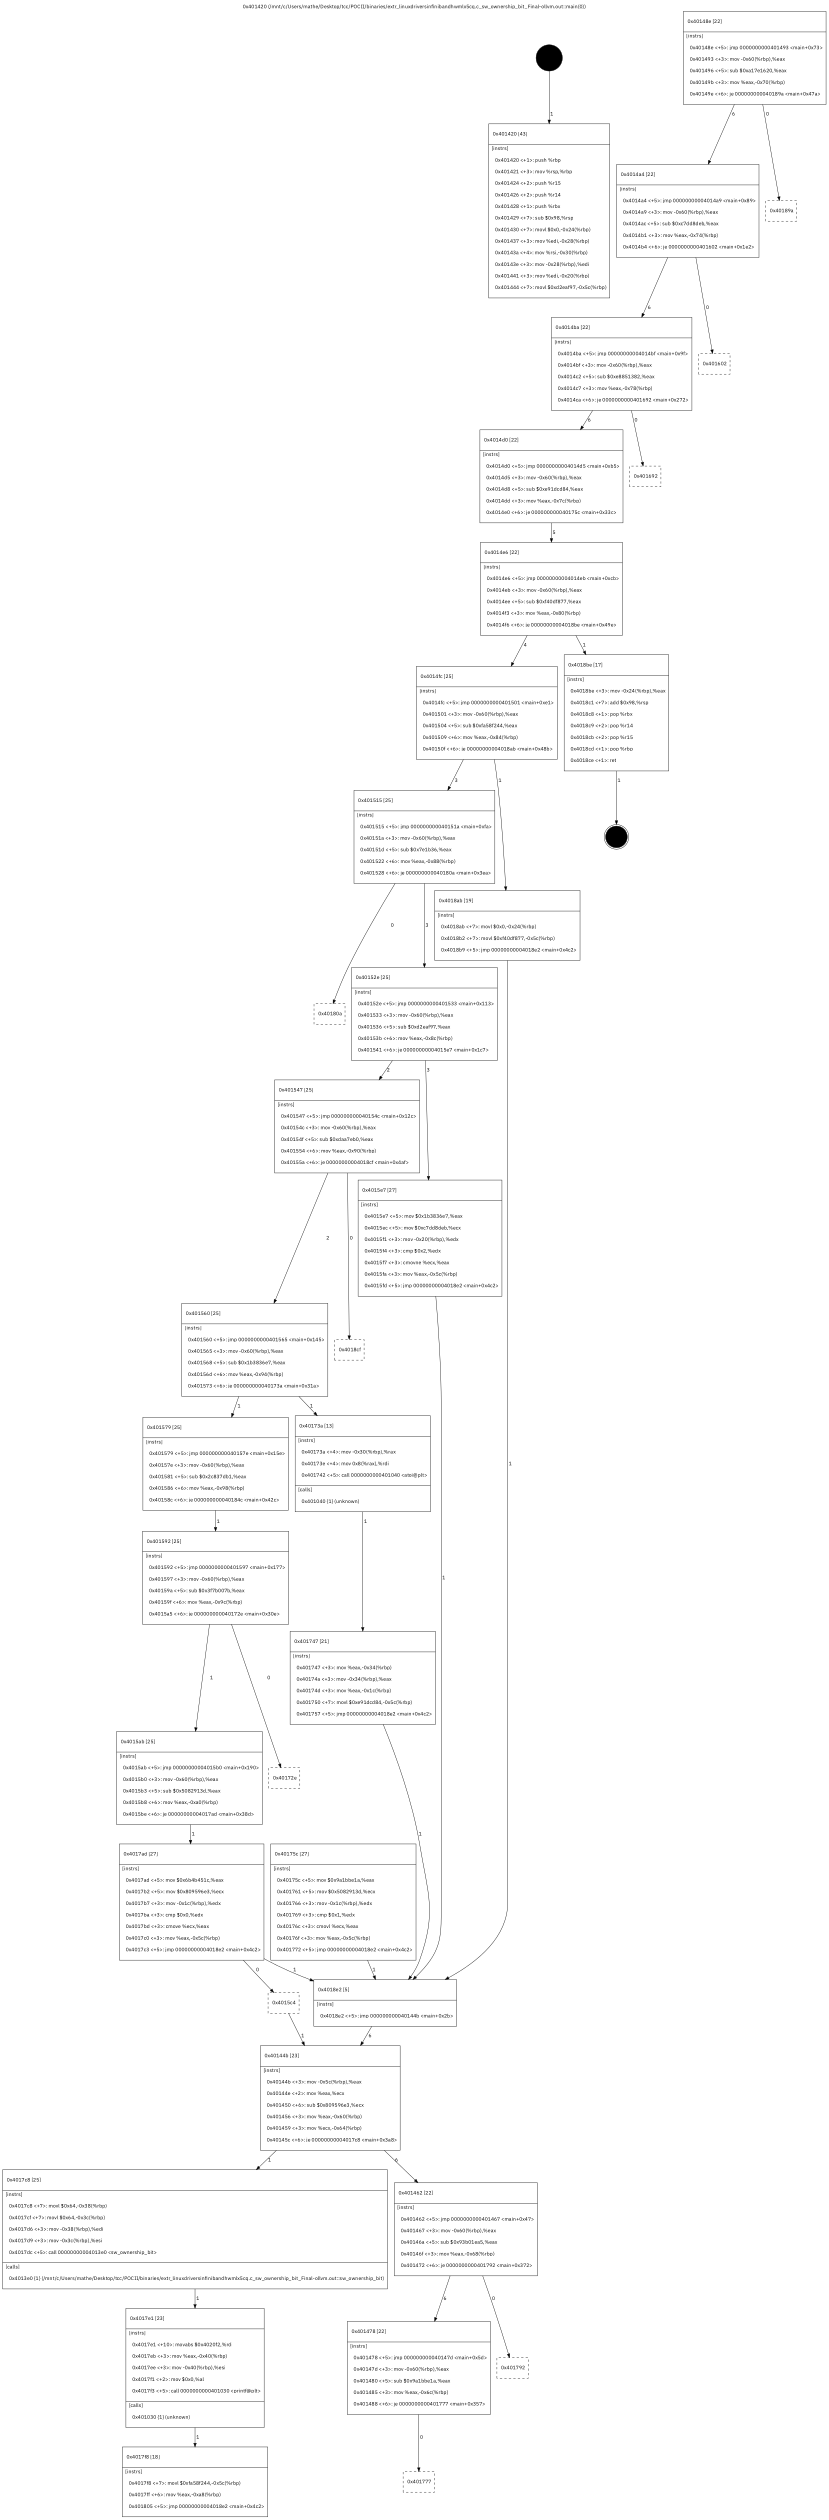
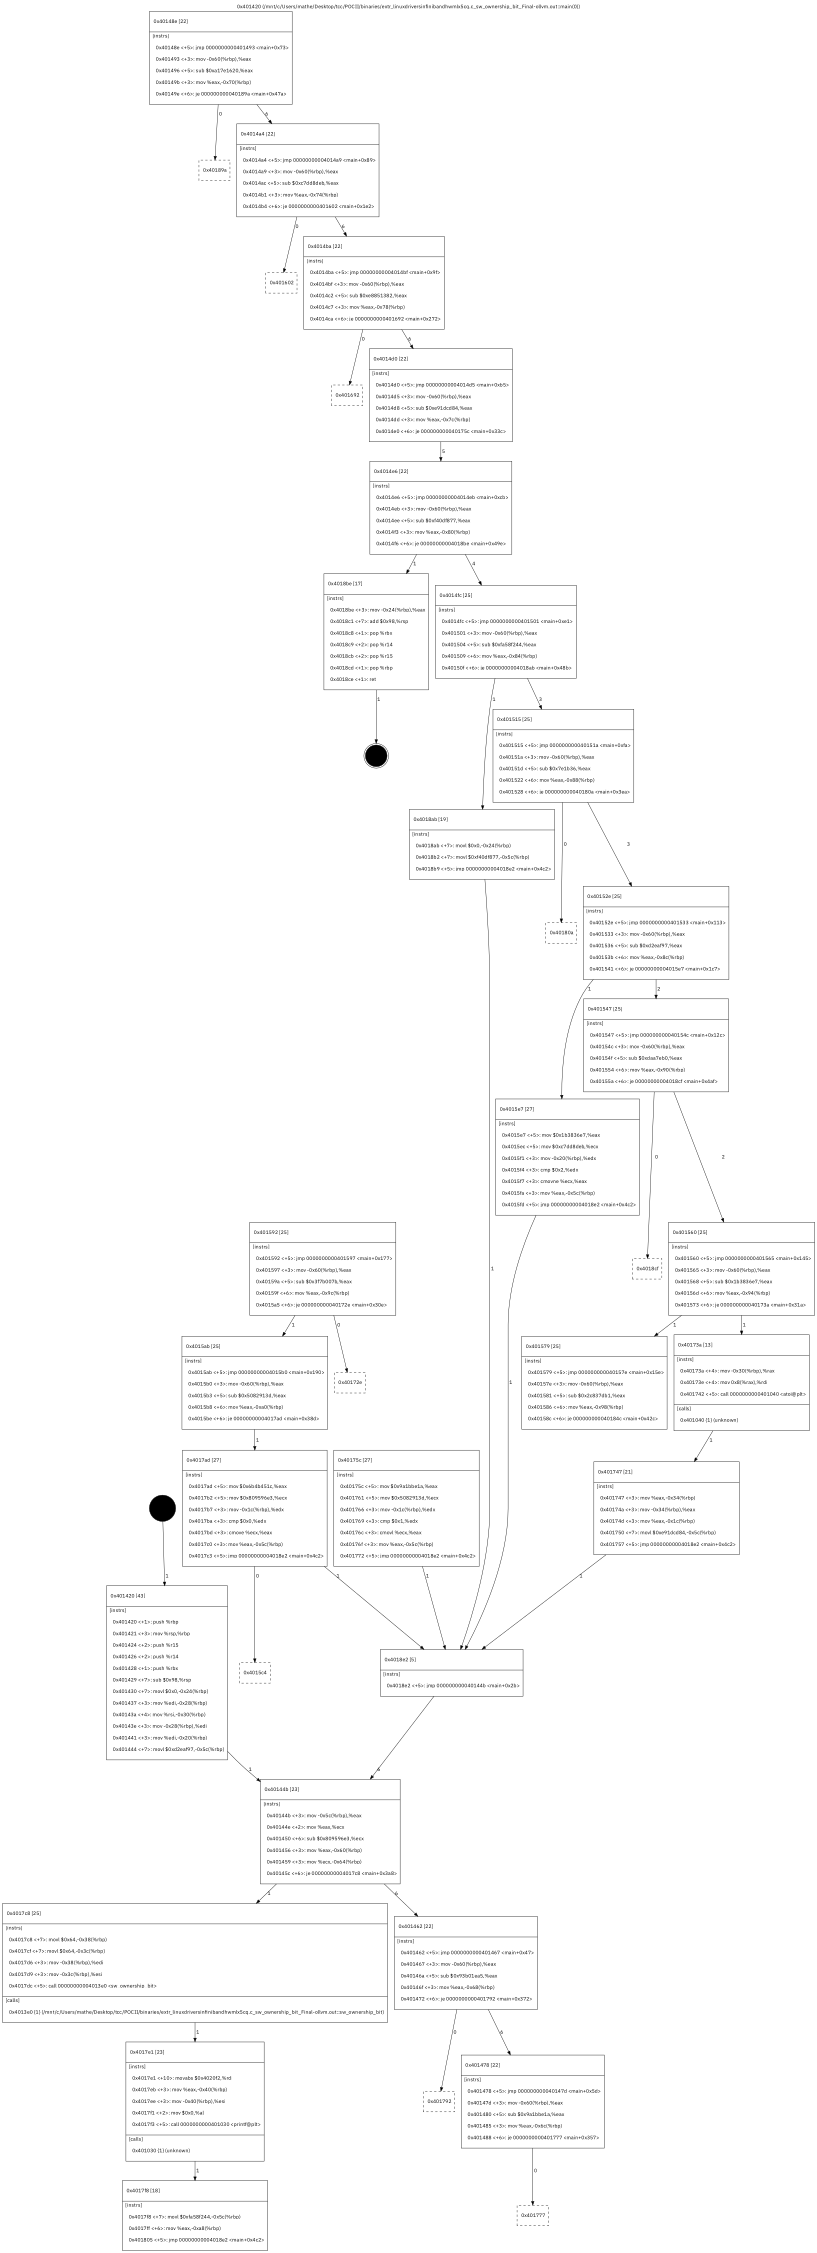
edge "0x40152e [25]" -> "0x4015e7 [27]": label " 3" -> " 1"
edge "0x401579 [25]" -> "0x401592 [25]": removed, label "1"
edge "0x4015c4" -> "0x40144b [23]": now "0x401420 [43]" -> "0x40144b [23]"
